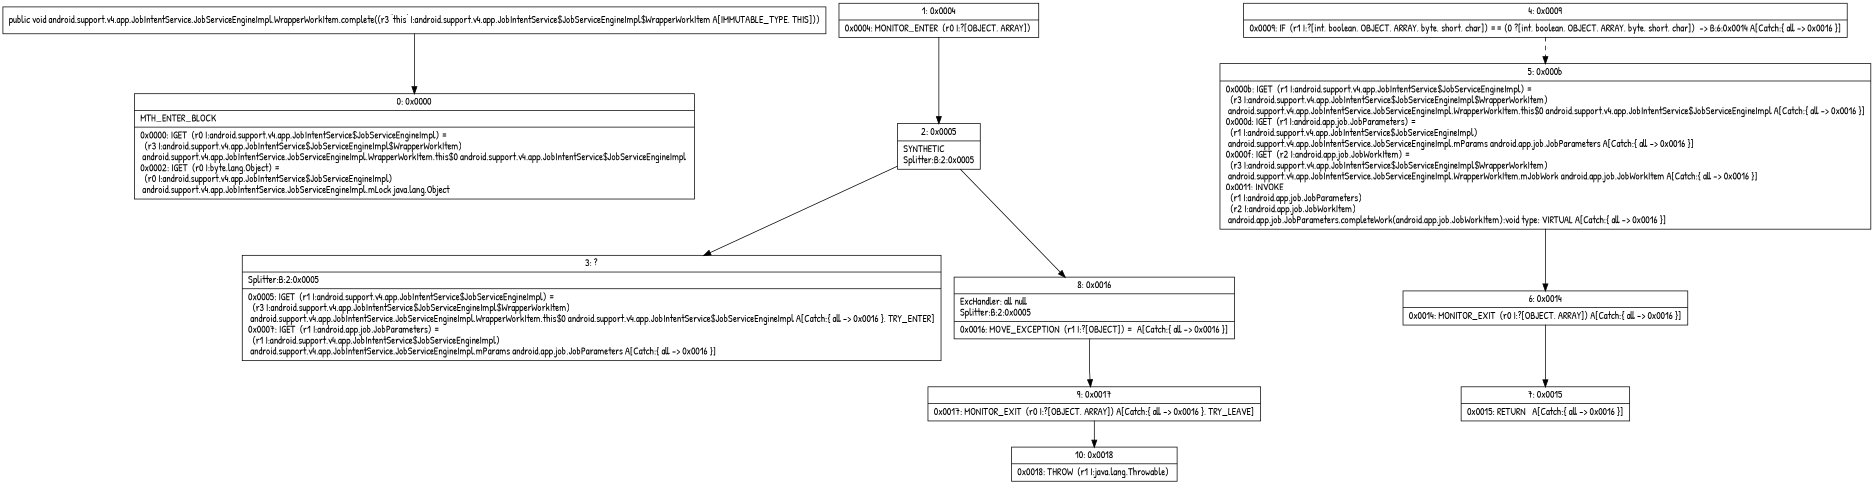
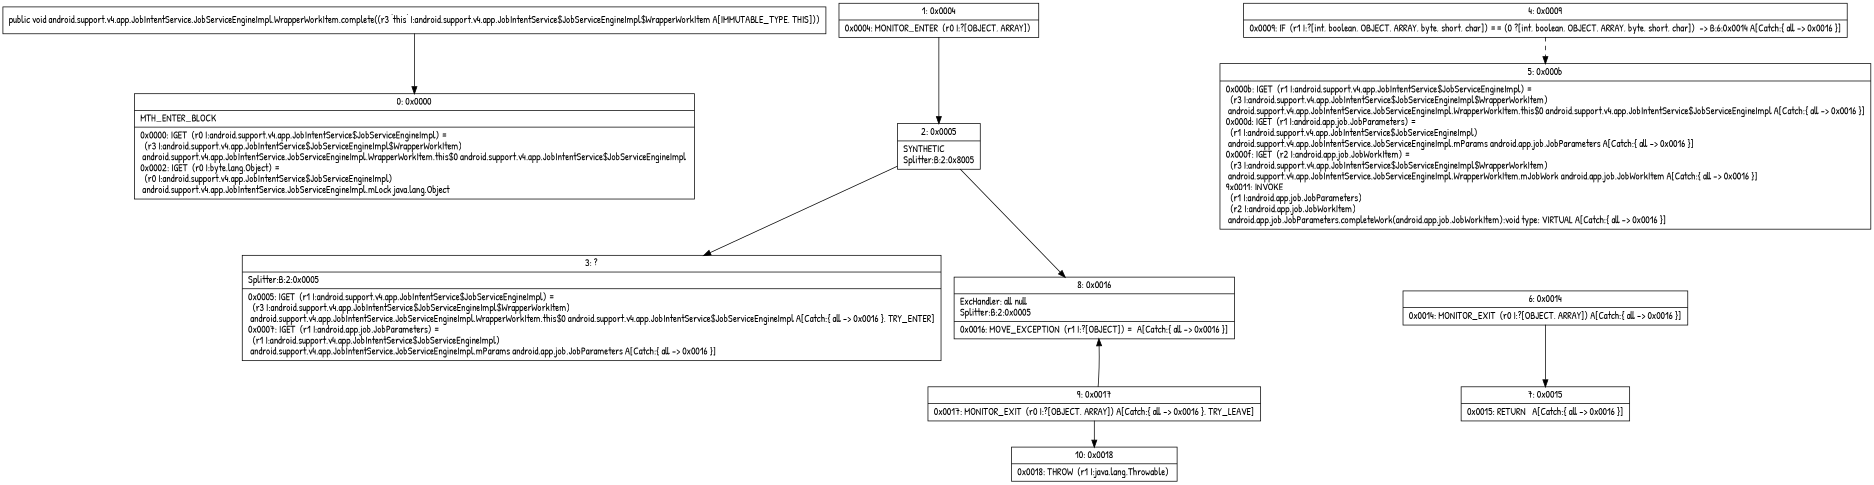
node "2: 0x0005": text "Splitter:B:2:0x0005" -> "Splitter:B:2:0x8005"
node "5: 0x000b": text "0x0011: INVOKE" -> "9x0011: INVOKE"
edge "5: 0x000b" -> "6: 0x0014": removed
edge "8: 0x0016" -> "9: 0x0017": reversed
